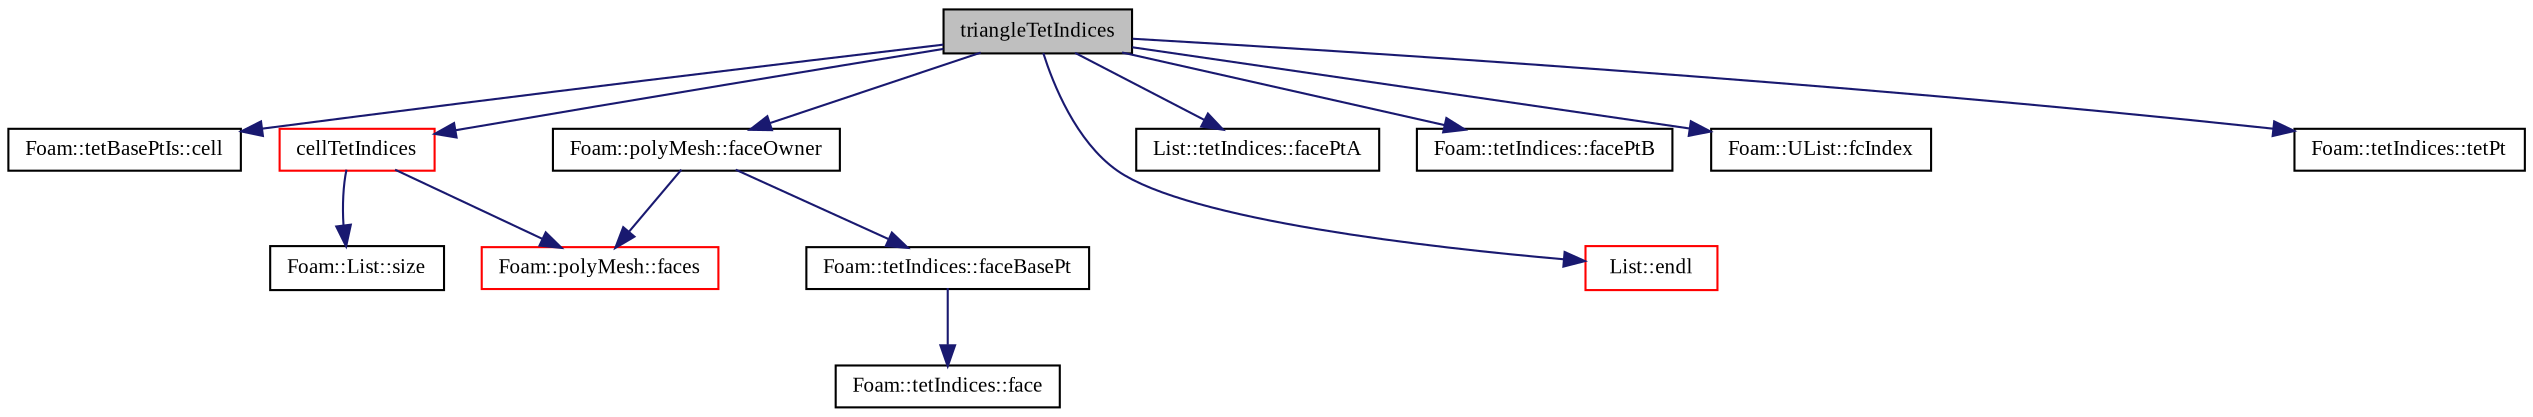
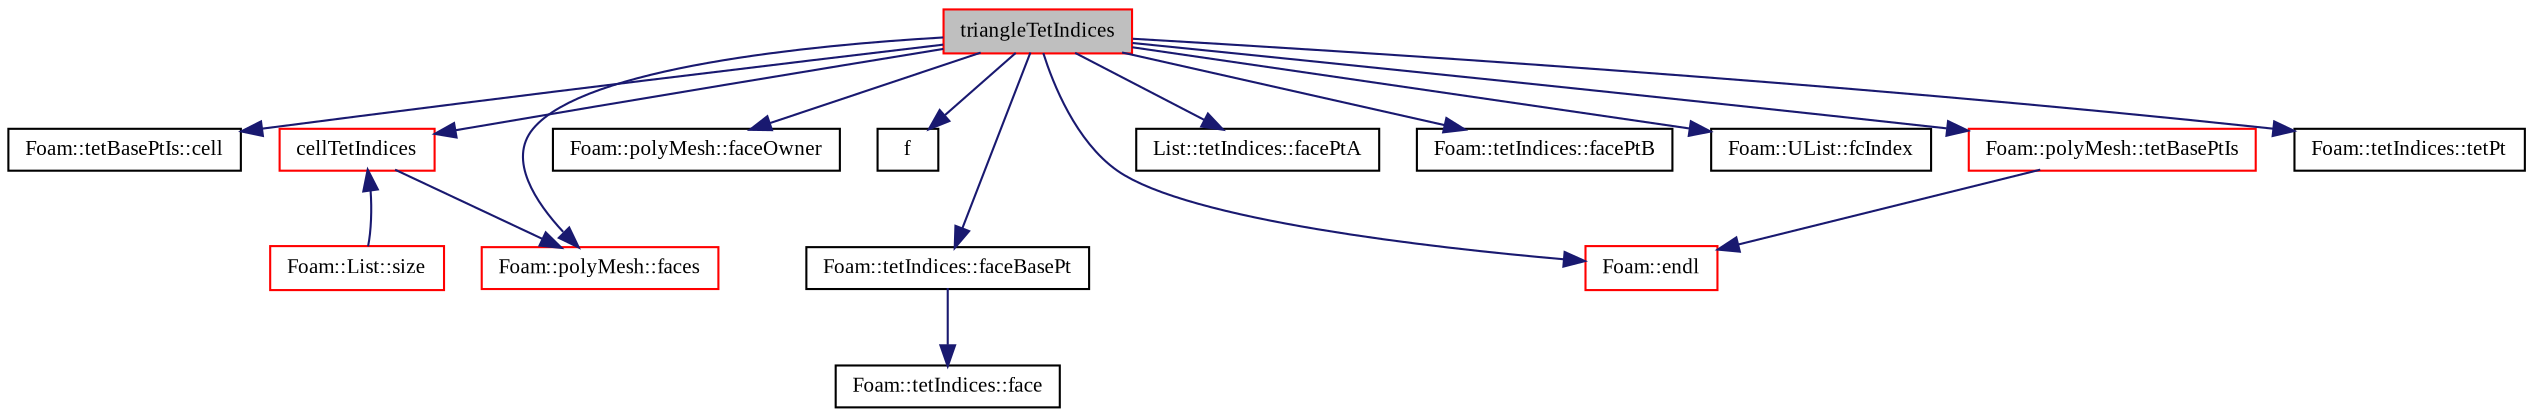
node "triangleTetIndices": color black -> red
node "f": added
node "Foam::polyMesh::tetBasePtIs": added
edge "cellTetIndices" -> "Foam::List::size": reversed
edge "Foam::polyMesh::faceOwner" -> "Foam::polyMesh::faces": now "triangleTetIndices" -> "Foam::polyMesh::faces"
edge "Foam::polyMesh::faceOwner" -> "Foam::tetIndices::faceBasePt": now "triangleTetIndices" -> "Foam::tetIndices::faceBasePt"
node "Foam::List::size": color black -> red
node "List::endl": label "List::endl" -> "Foam::endl"
